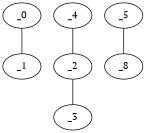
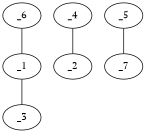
node "_0": label "_0" -> "_6"
node "_8": label "_8" -> "_7"
edge "_2" -- "_3": now "_1" -- "_3"
